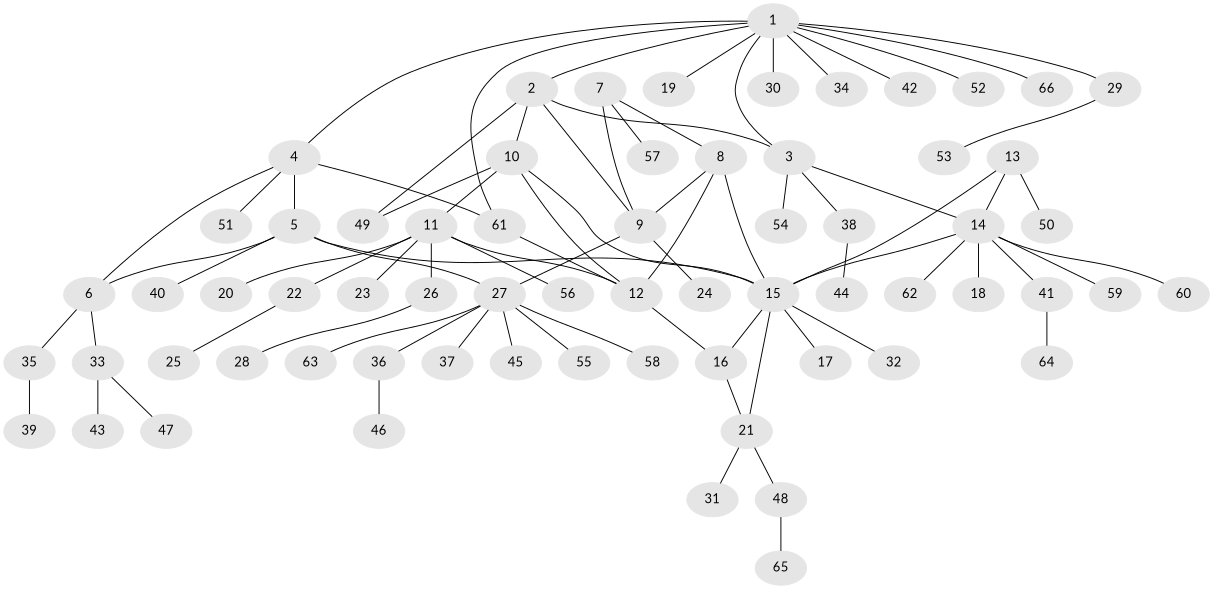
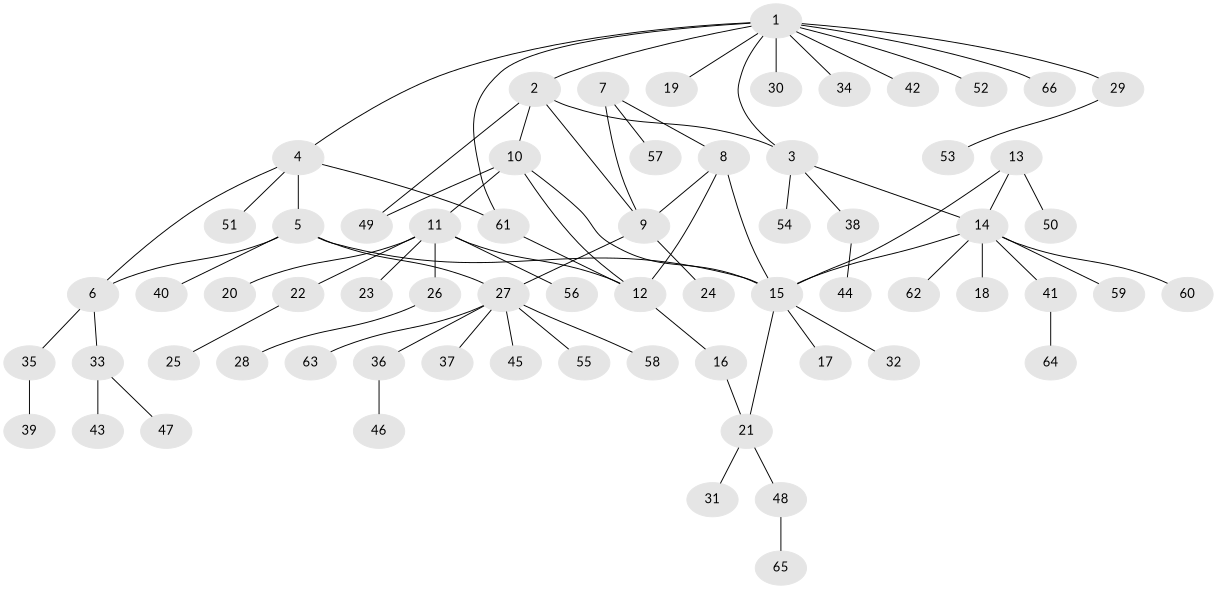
edge "15" -- "16": removed
